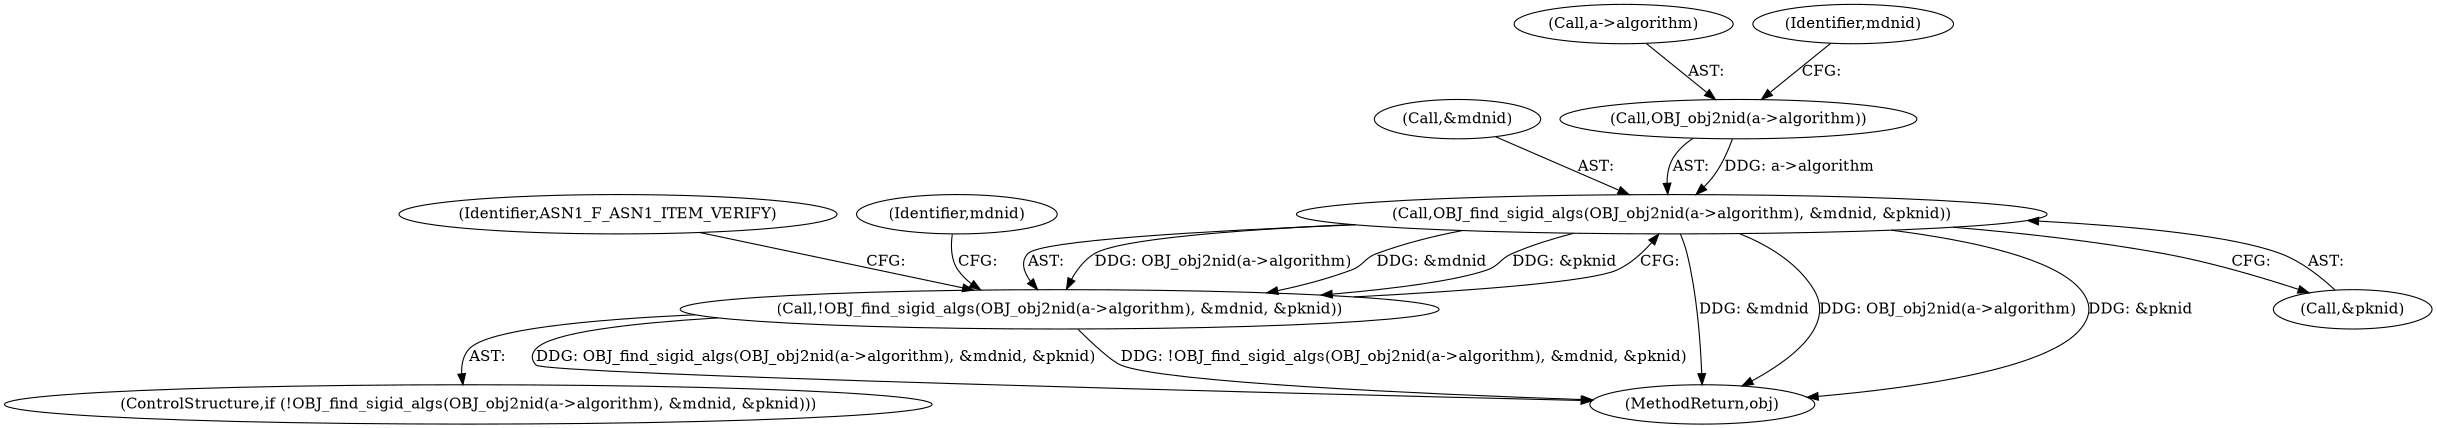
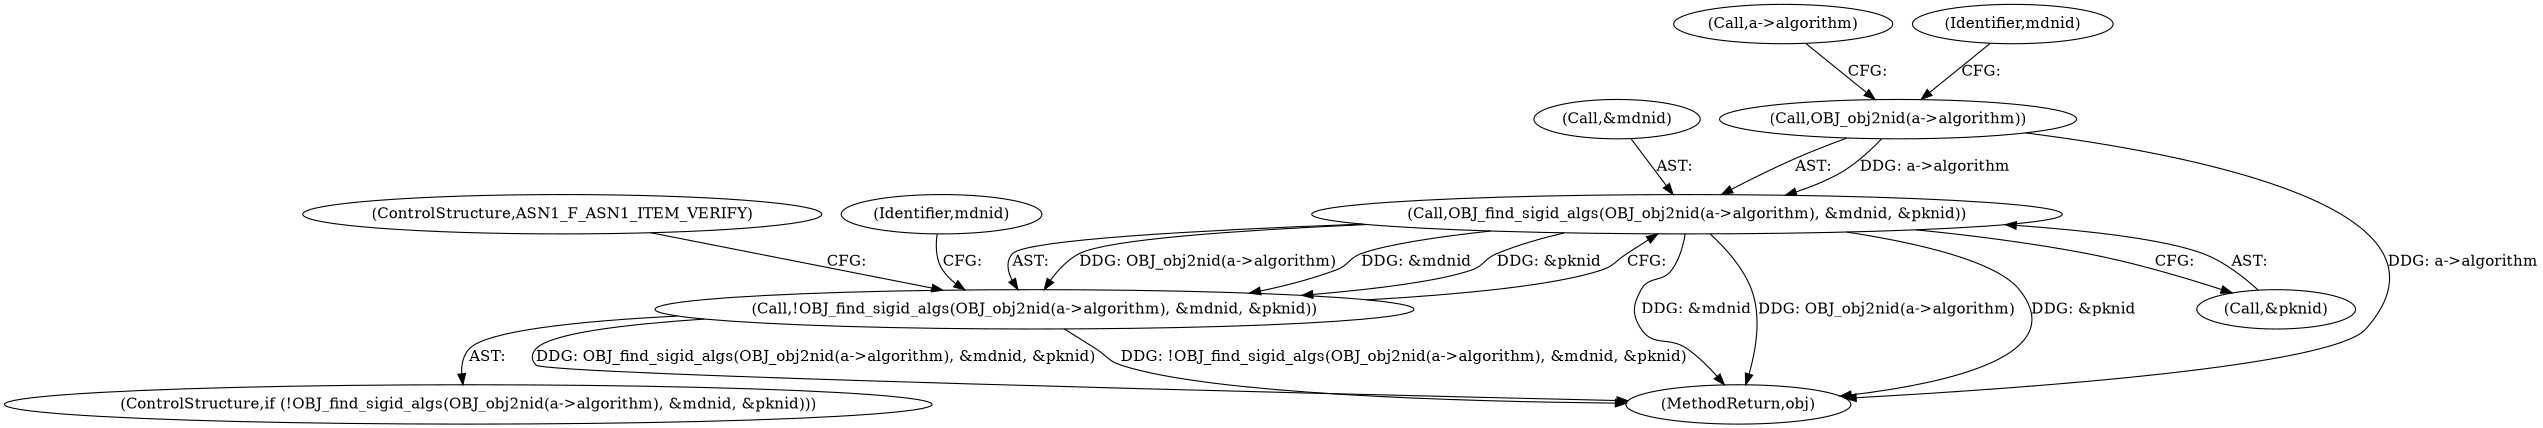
edge "(Call,a->algorithm)" -> "(Call,OBJ_obj2nid(a->algorithm))": label "AST: " -> "CFG: "
node "(Identifier,ASN1_F_ASN1_ITEM_VERIFY)": label "(Identifier,ASN1_F_ASN1_ITEM_VERIFY)" -> "(ControlStructure,ASN1_F_ASN1_ITEM_VERIFY)"
edge "(Call,OBJ_obj2nid(a->algorithm))" -> "(MethodReturn,obj)": added, label "DDG: a->algorithm"
